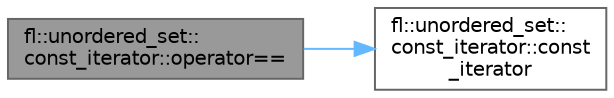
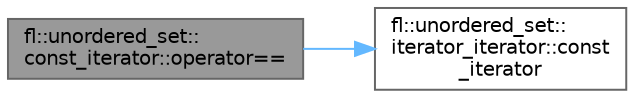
node "fl::unordered_set:: const_iterator::const _iterator": label "fl::unordered_set:: const_iterator::const _iterator" -> "fl::unordered_set:: iterator_iterator::const _iterator"
